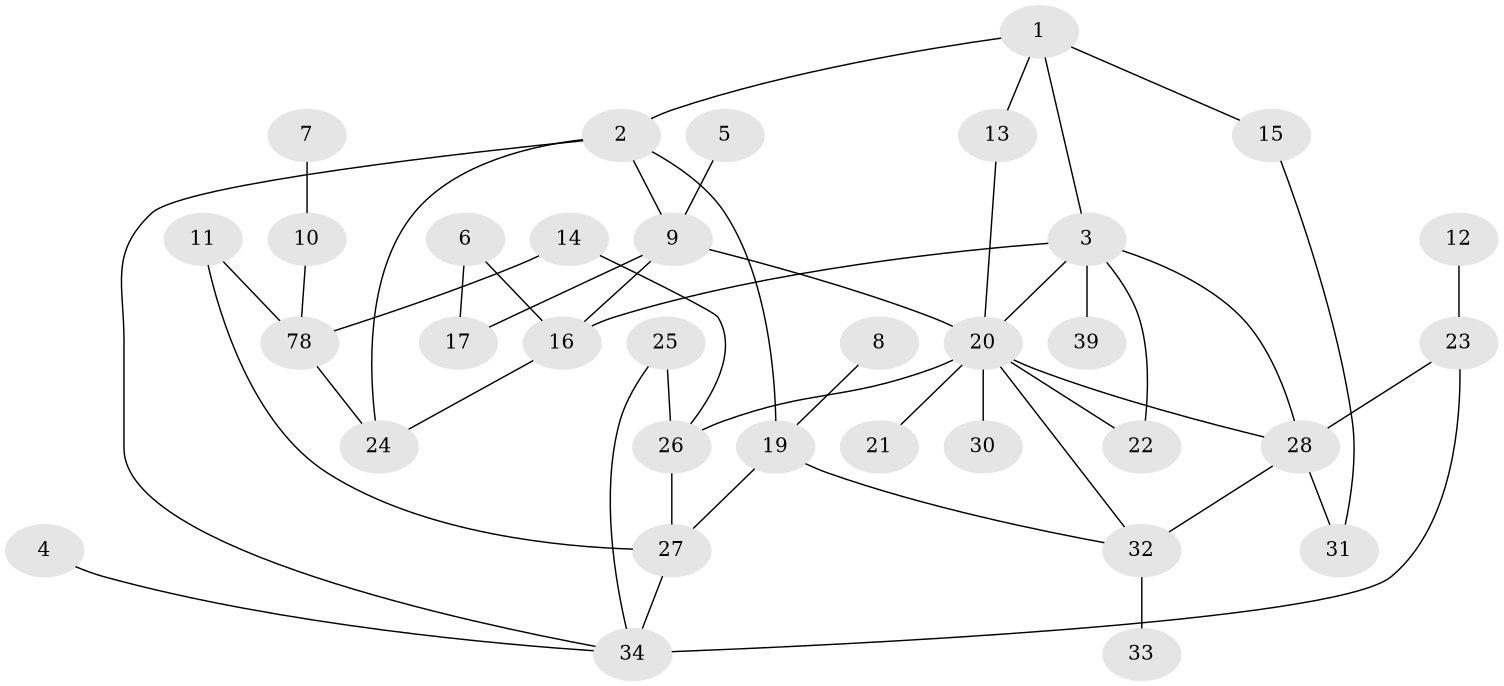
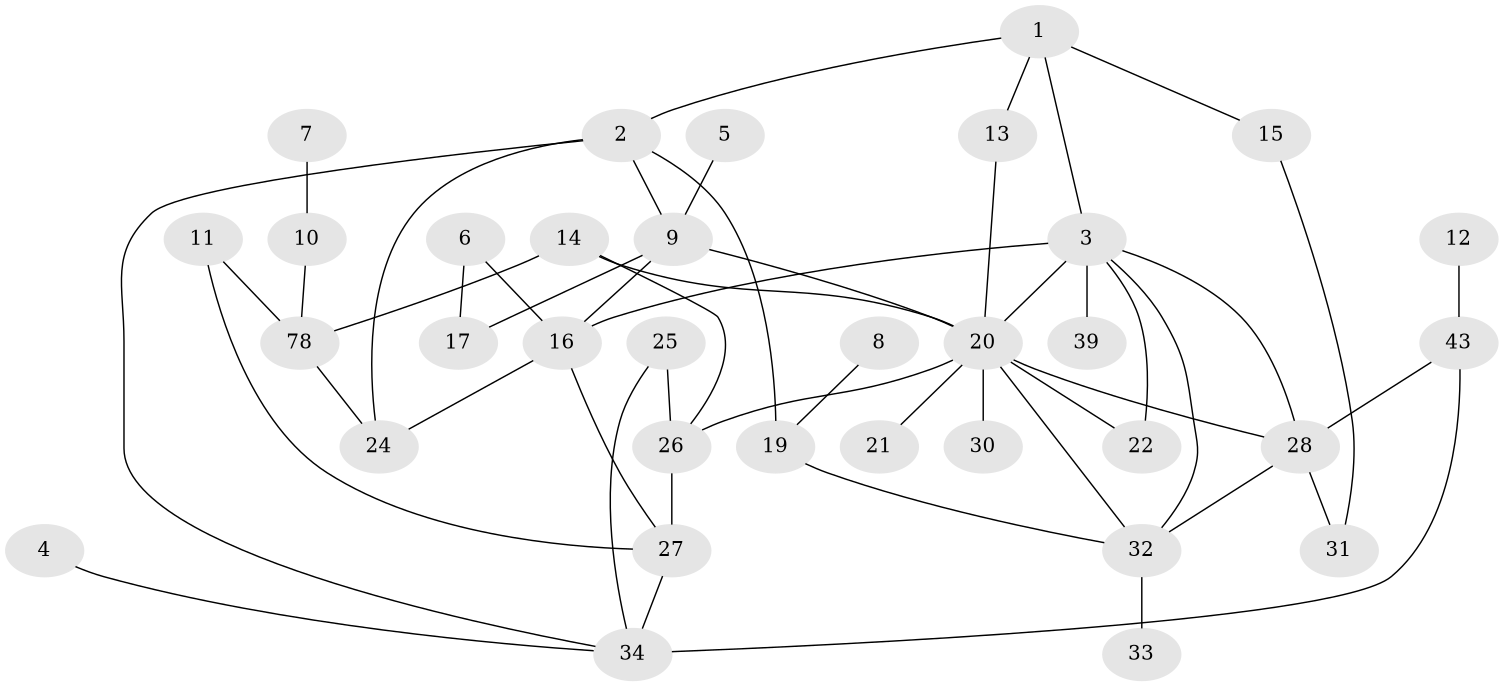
edge "14" -- "20": added
node "23": label "23" -> "43"
edge "3" -- "32": added
edge "19" -- "27": now "16" -- "27"
